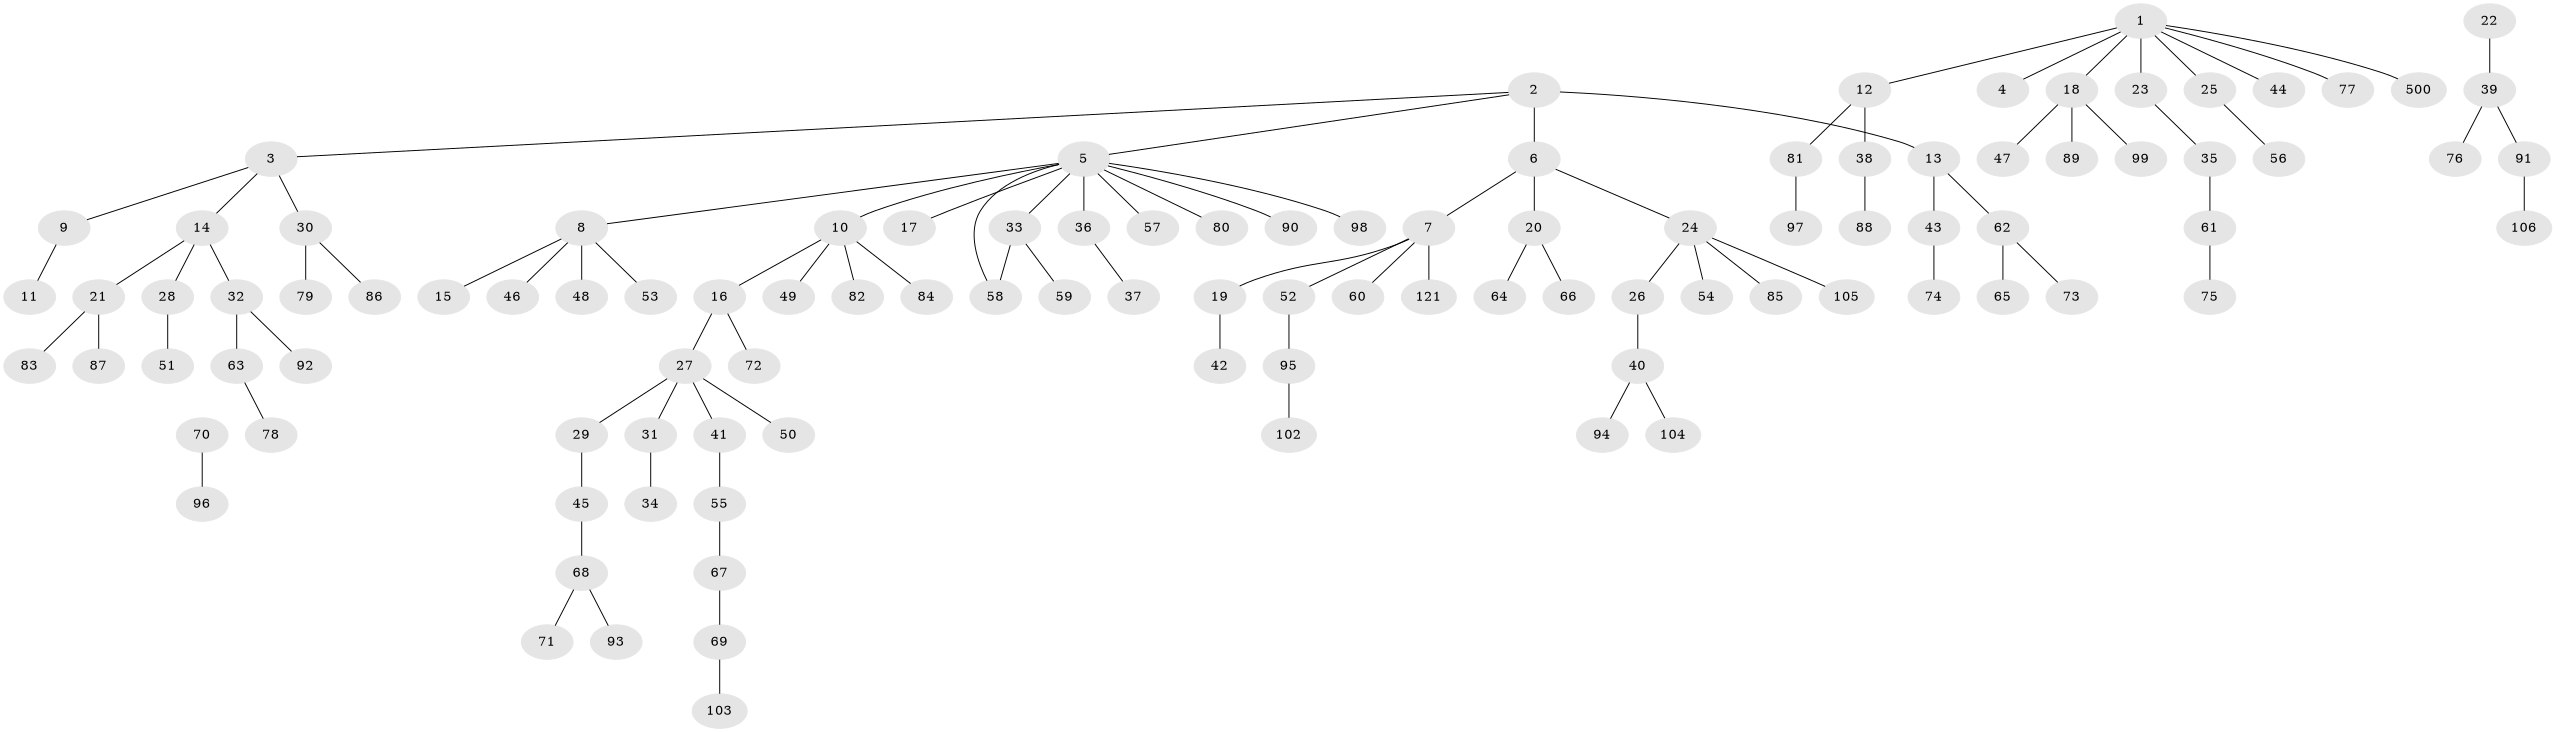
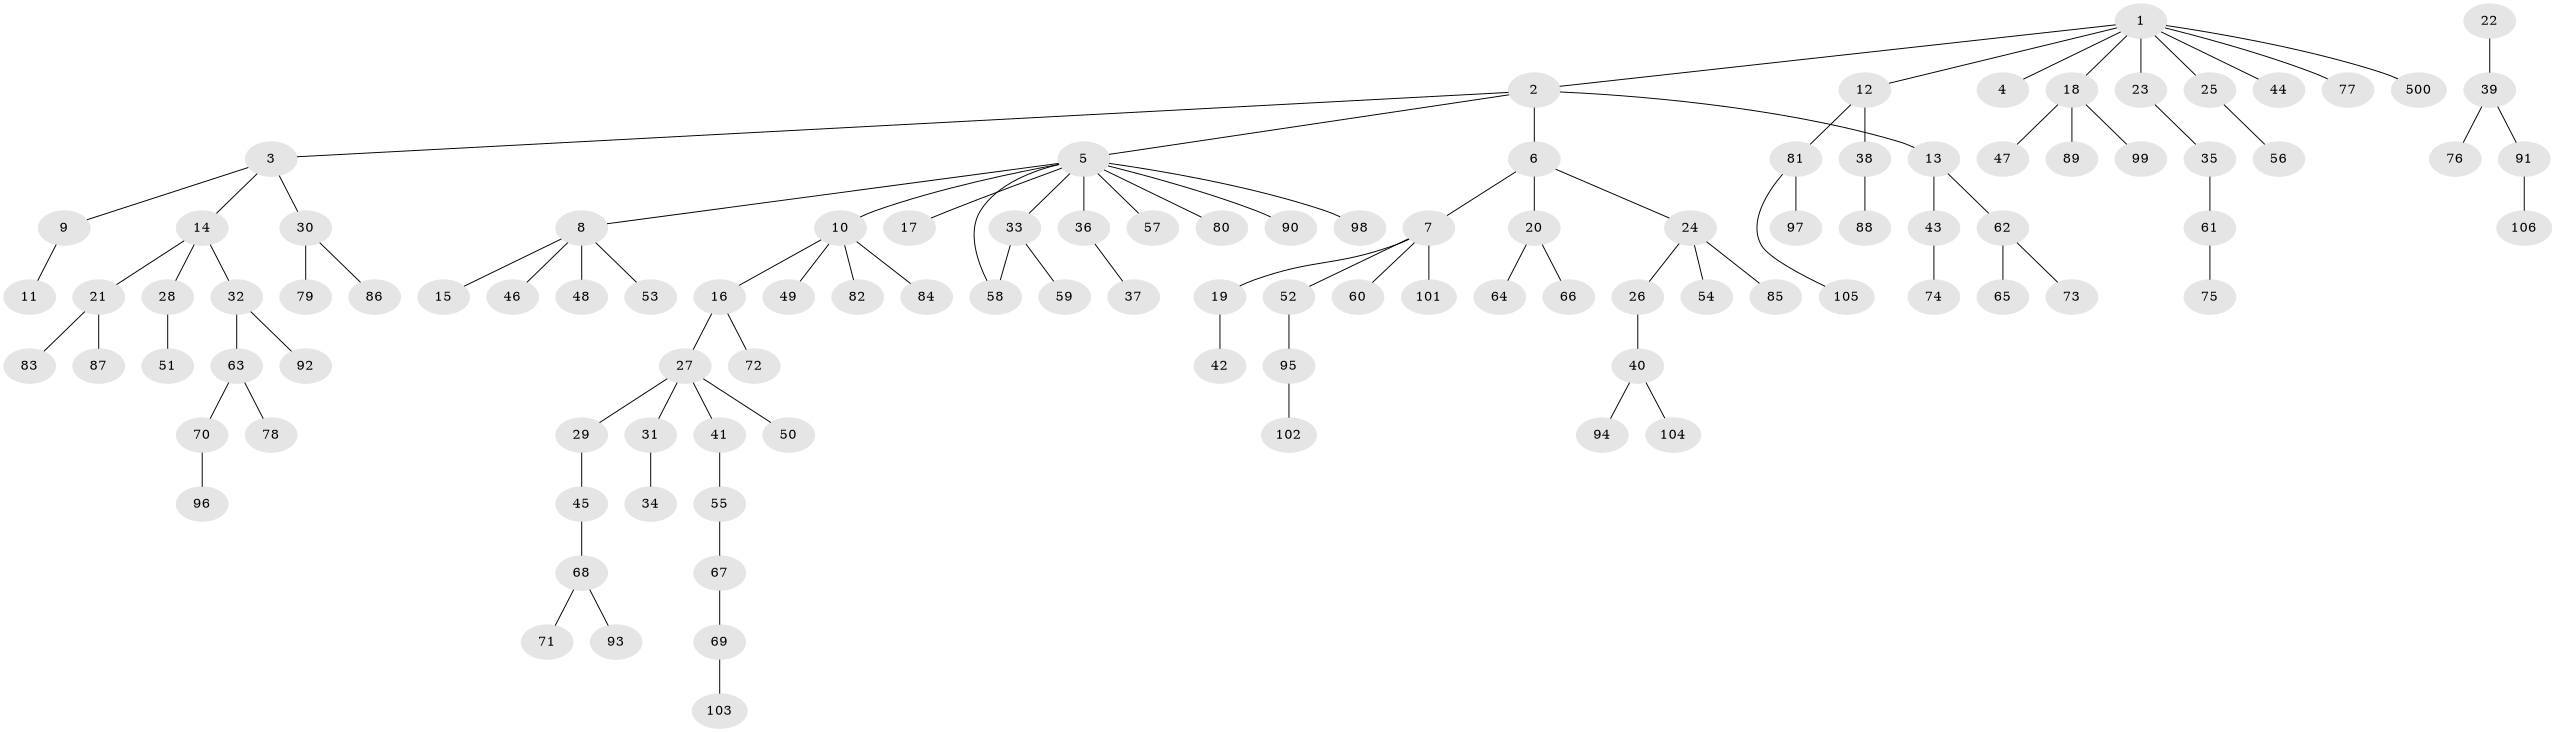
edge "1" -- "2": added
edge "24" -- "105": now "81" -- "105"
node "121": label "121" -> "101"
edge "63" -- "70": added
